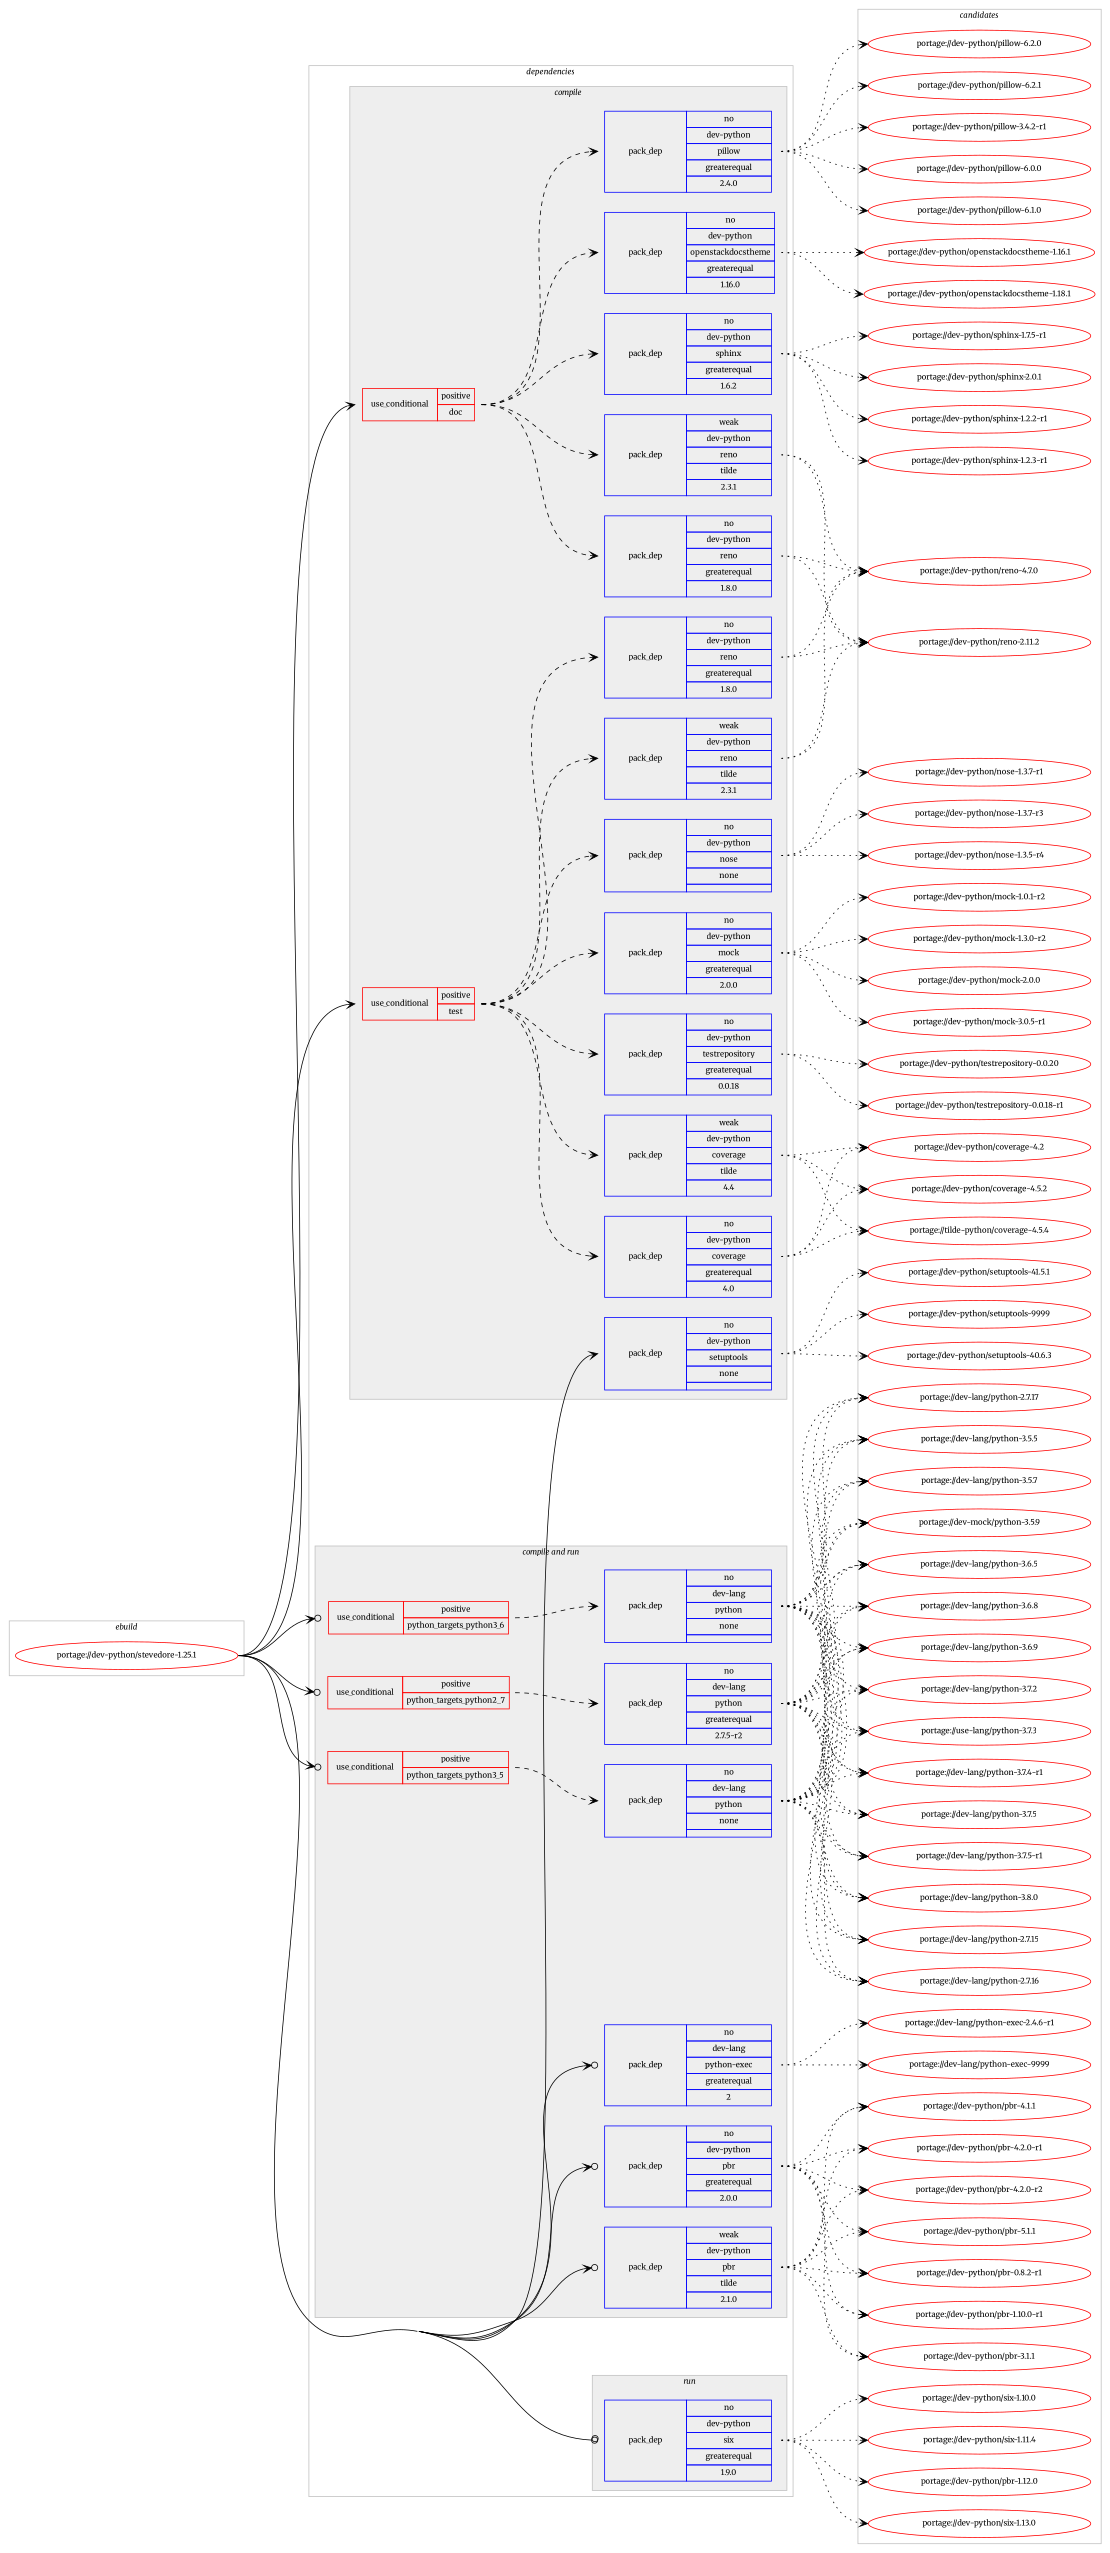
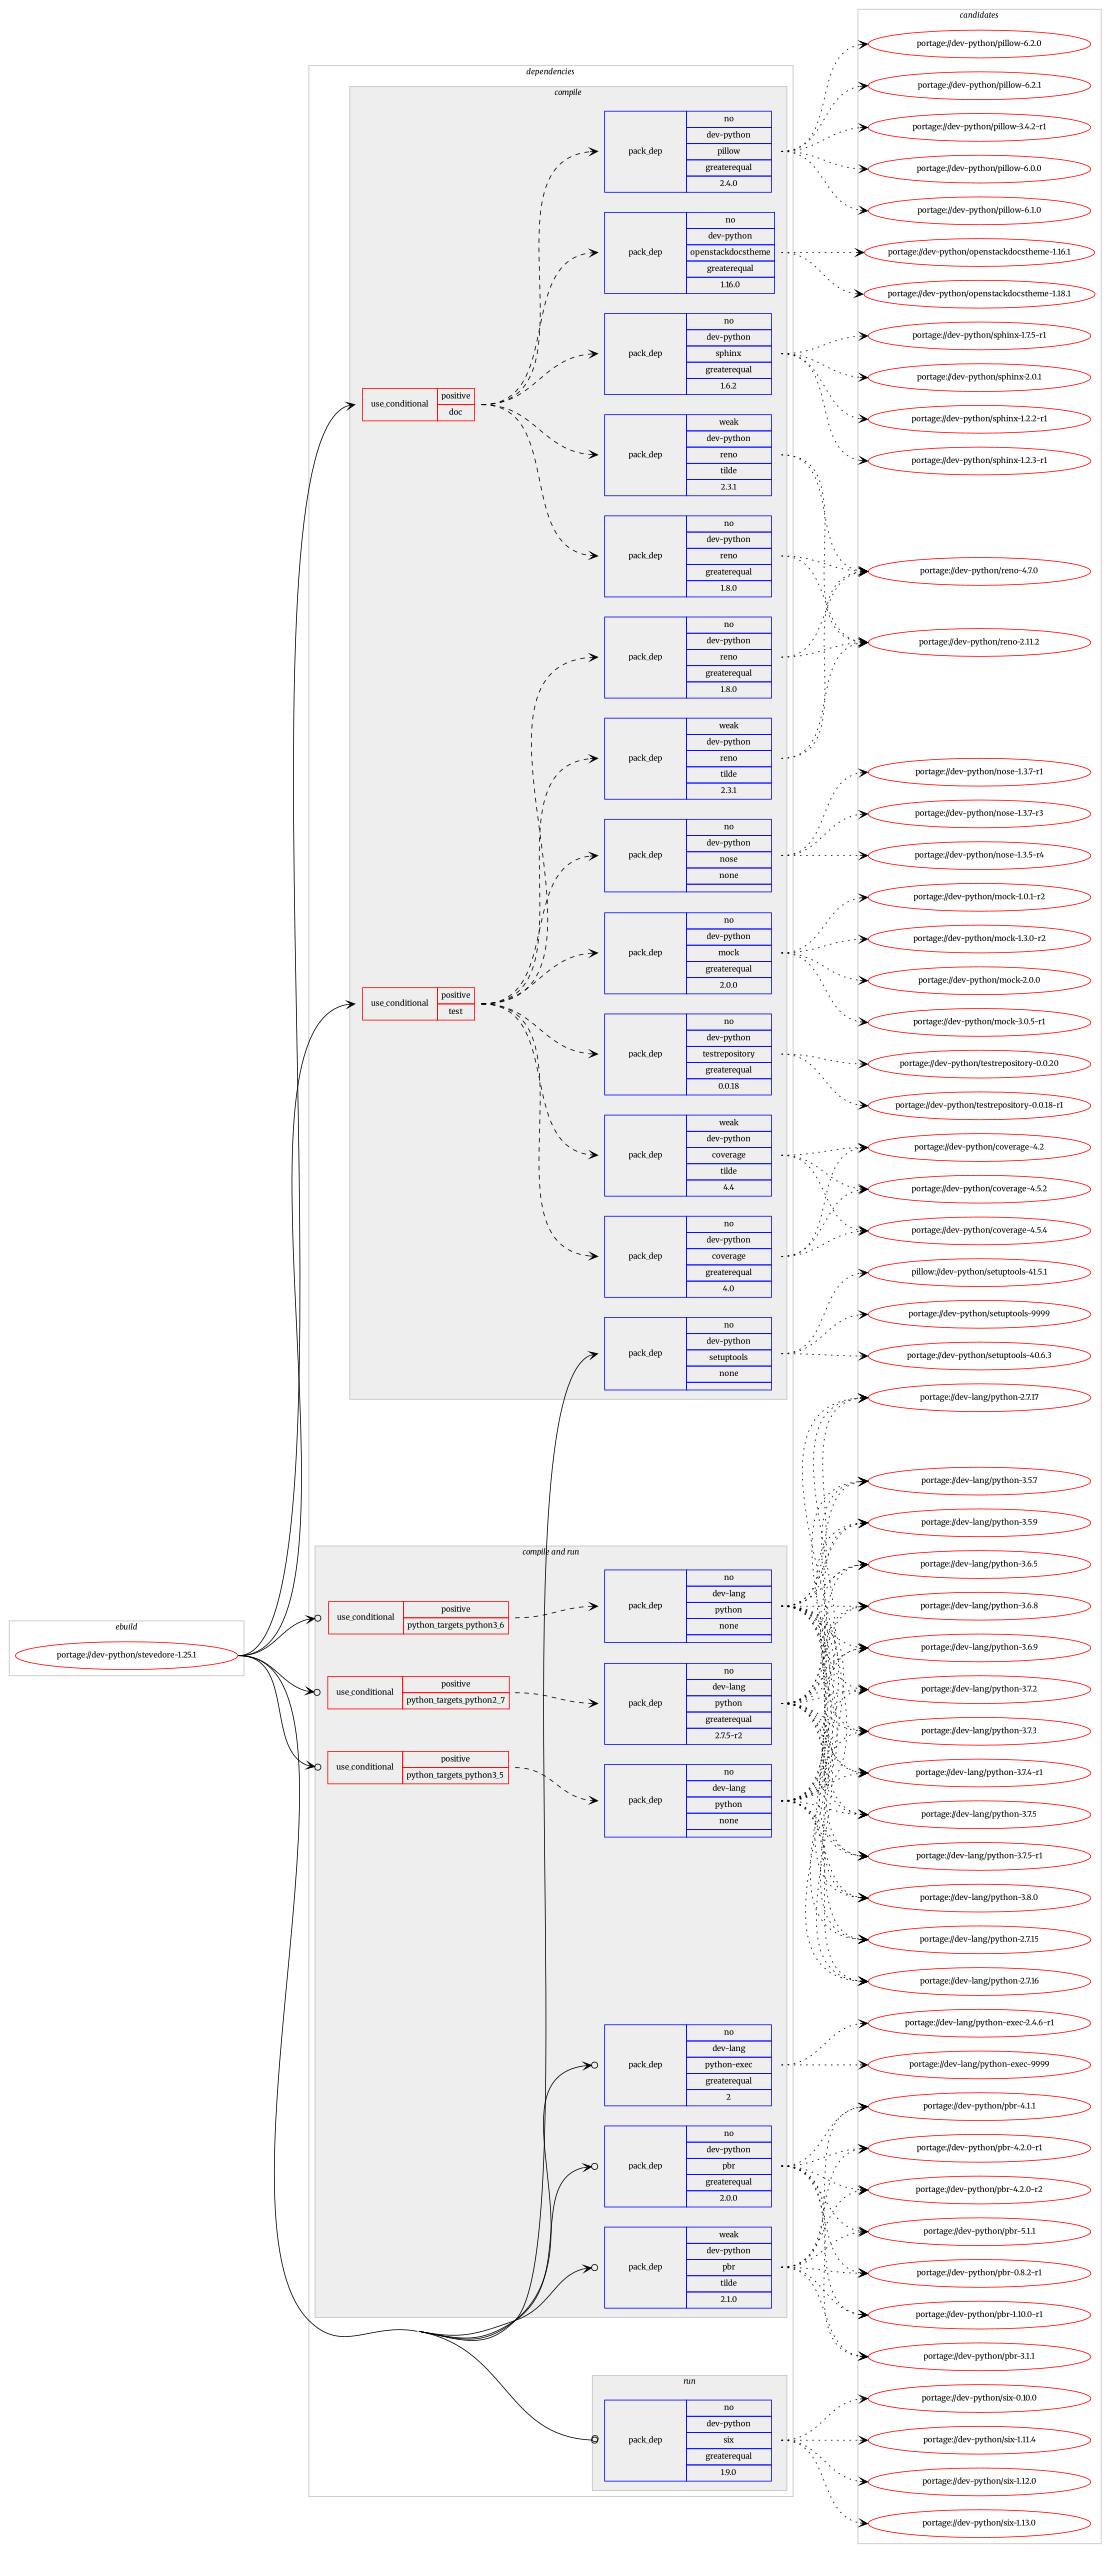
node "portage://tilde-python/coverage-4.5.4": label "portage://tilde-python/coverage-4.5.4" -> "portage://dev-python/coverage-4.5.4"
node "portage://dev-python/setuptools-41.5.1": label "portage://dev-python/setuptools-41.5.1" -> "pillow://dev-python/setuptools-41.5.1"
node "portage://dev-lang/python-3.5.5": removed
node "portage://dev-mock/python-3.5.9": label "portage://dev-mock/python-3.5.9" -> "portage://dev-lang/python-3.5.9"
node "portage://use-lang/python-3.7.3": label "portage://use-lang/python-3.7.3" -> "portage://dev-lang/python-3.7.3"
node "portage://dev-python/six-1.10.0": label "portage://dev-python/six-1.10.0" -> "portage://dev-python/six-0.10.0"
node "portage://dev-python/pbr-1.12.0": label "portage://dev-python/pbr-1.12.0" -> "portage://dev-python/six-1.12.0"
